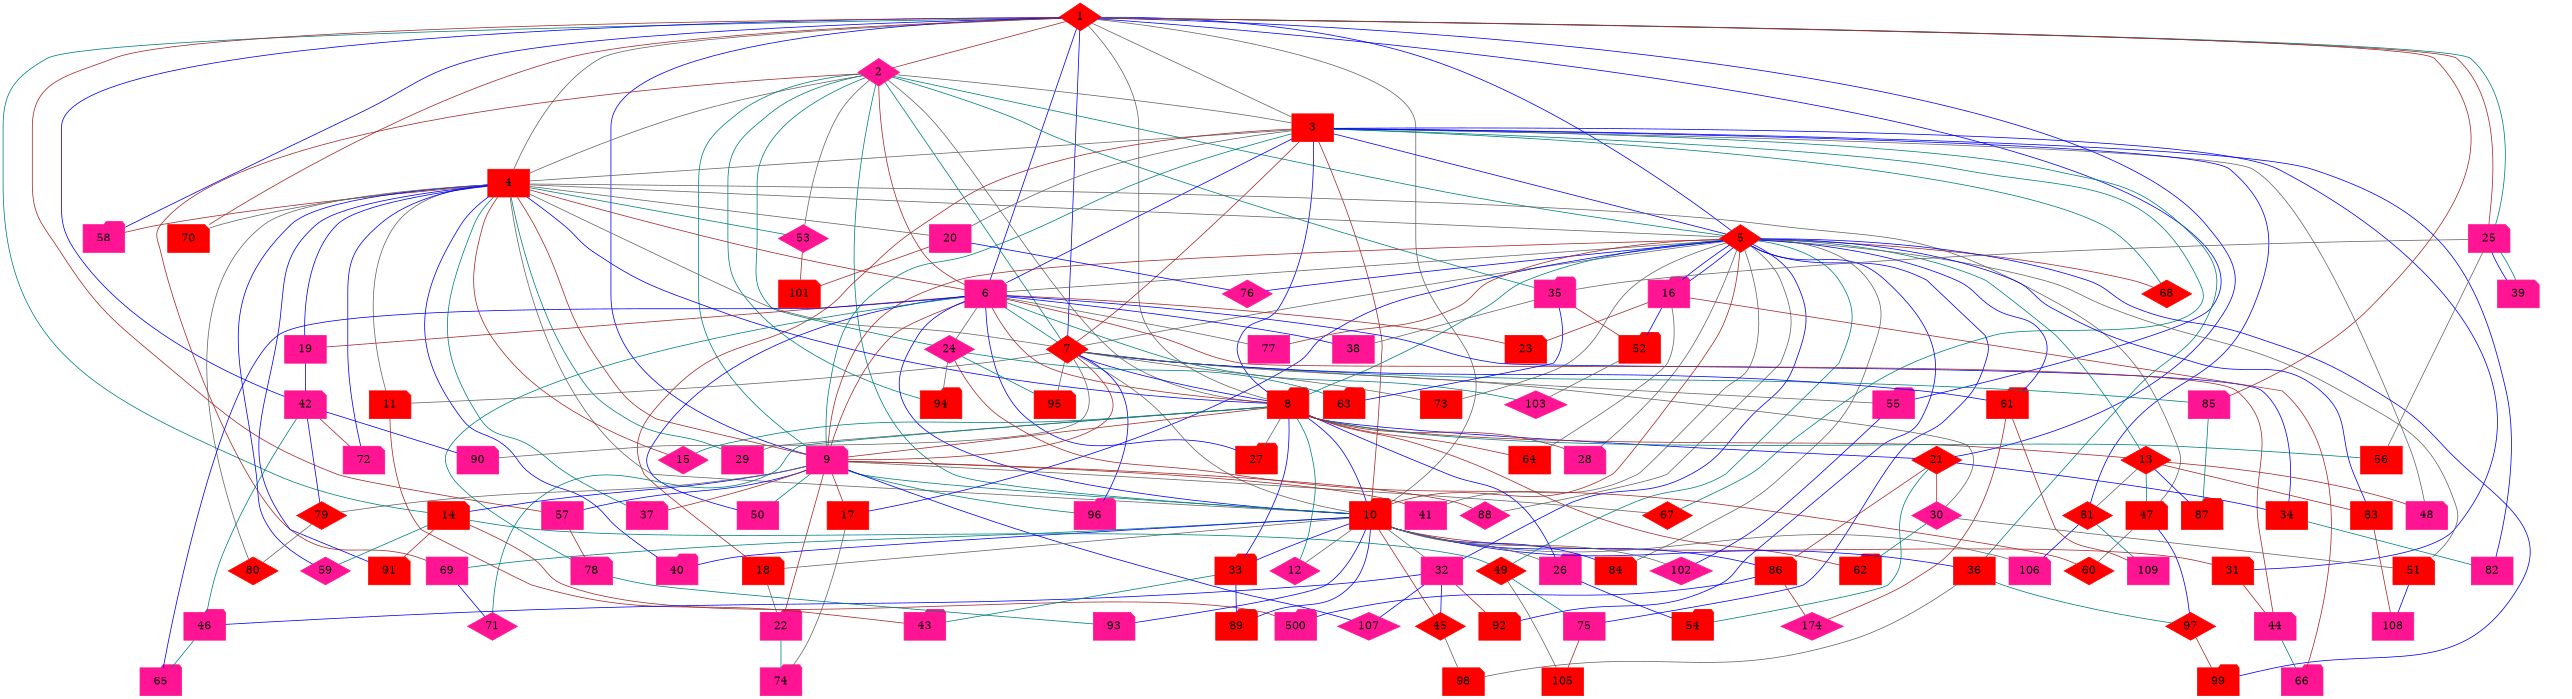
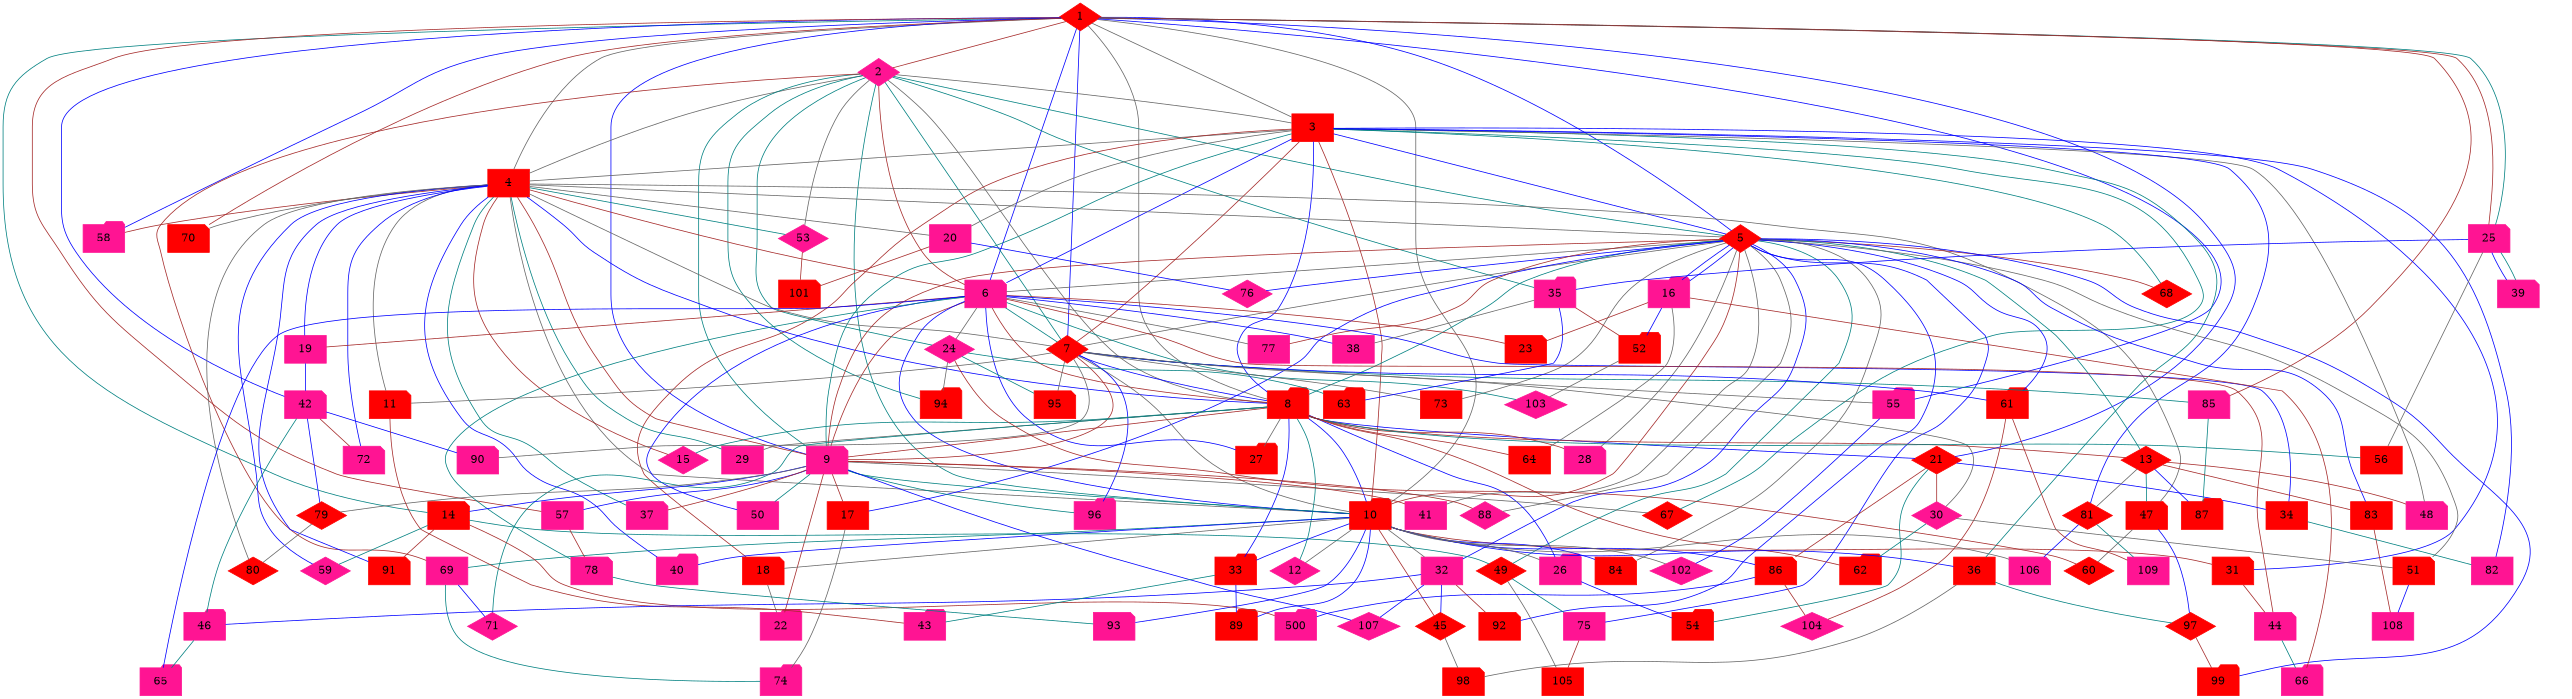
edge "25" -- "35": color gray40 -> blue
node "174": label "174" -> "104"
edge "22" -- "74": now "69" -- "74"
